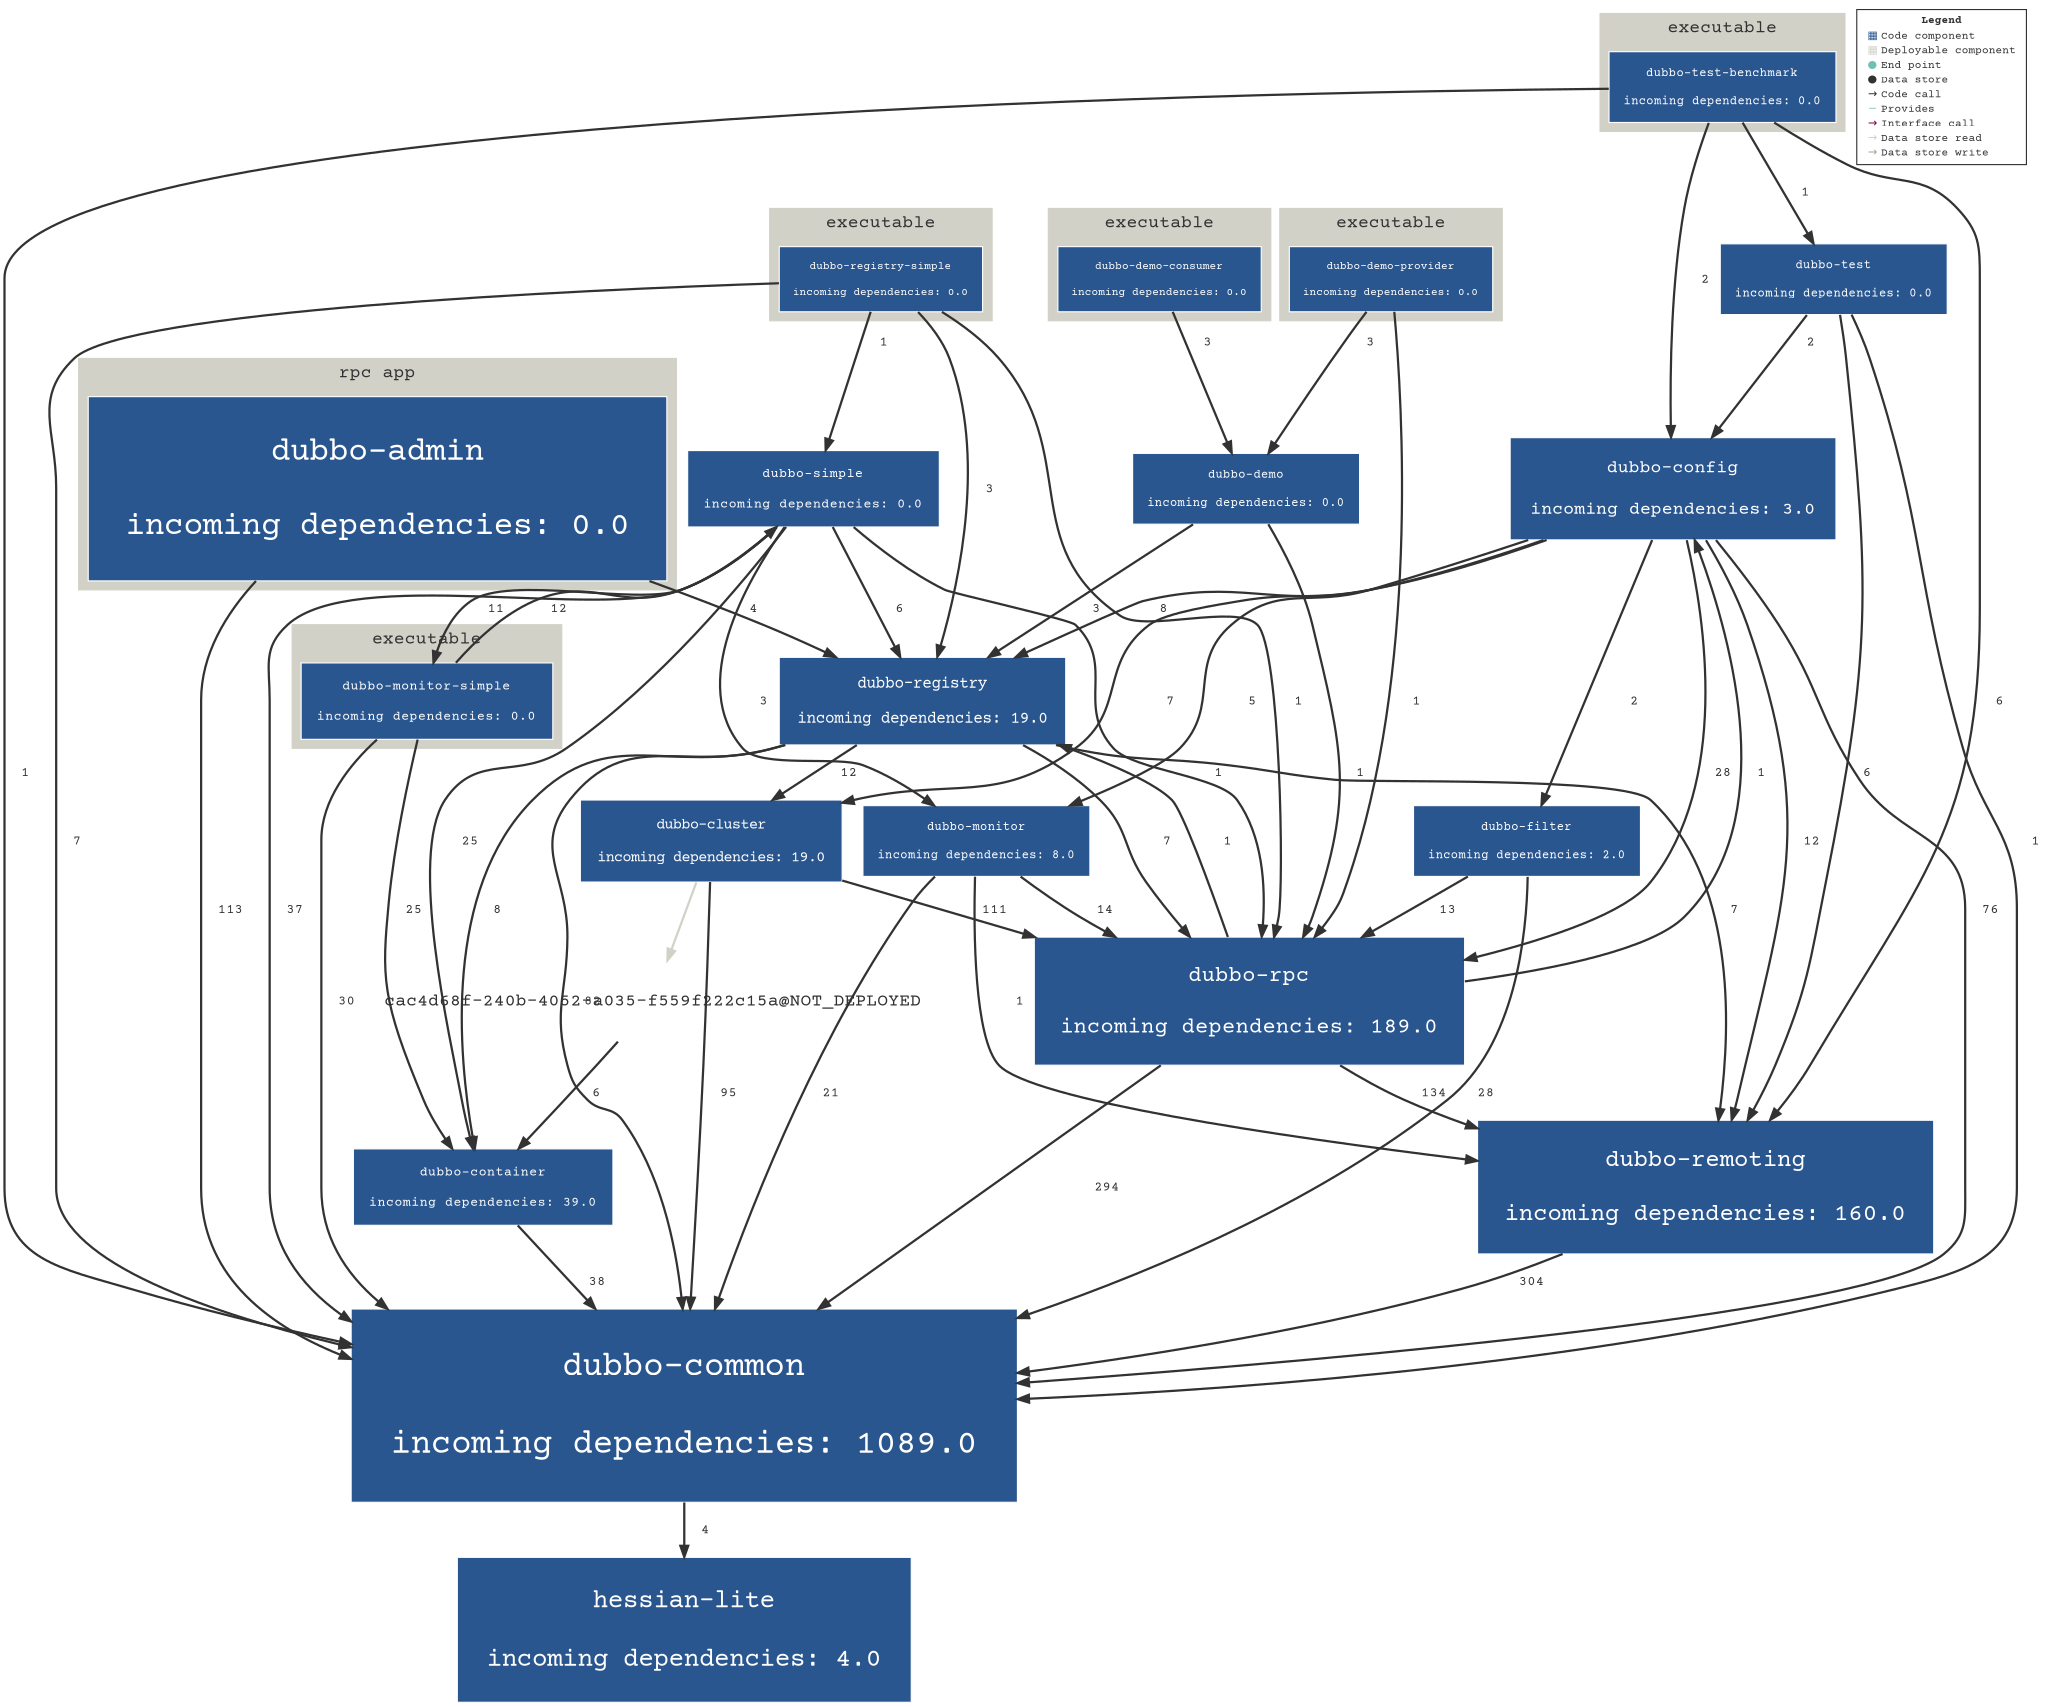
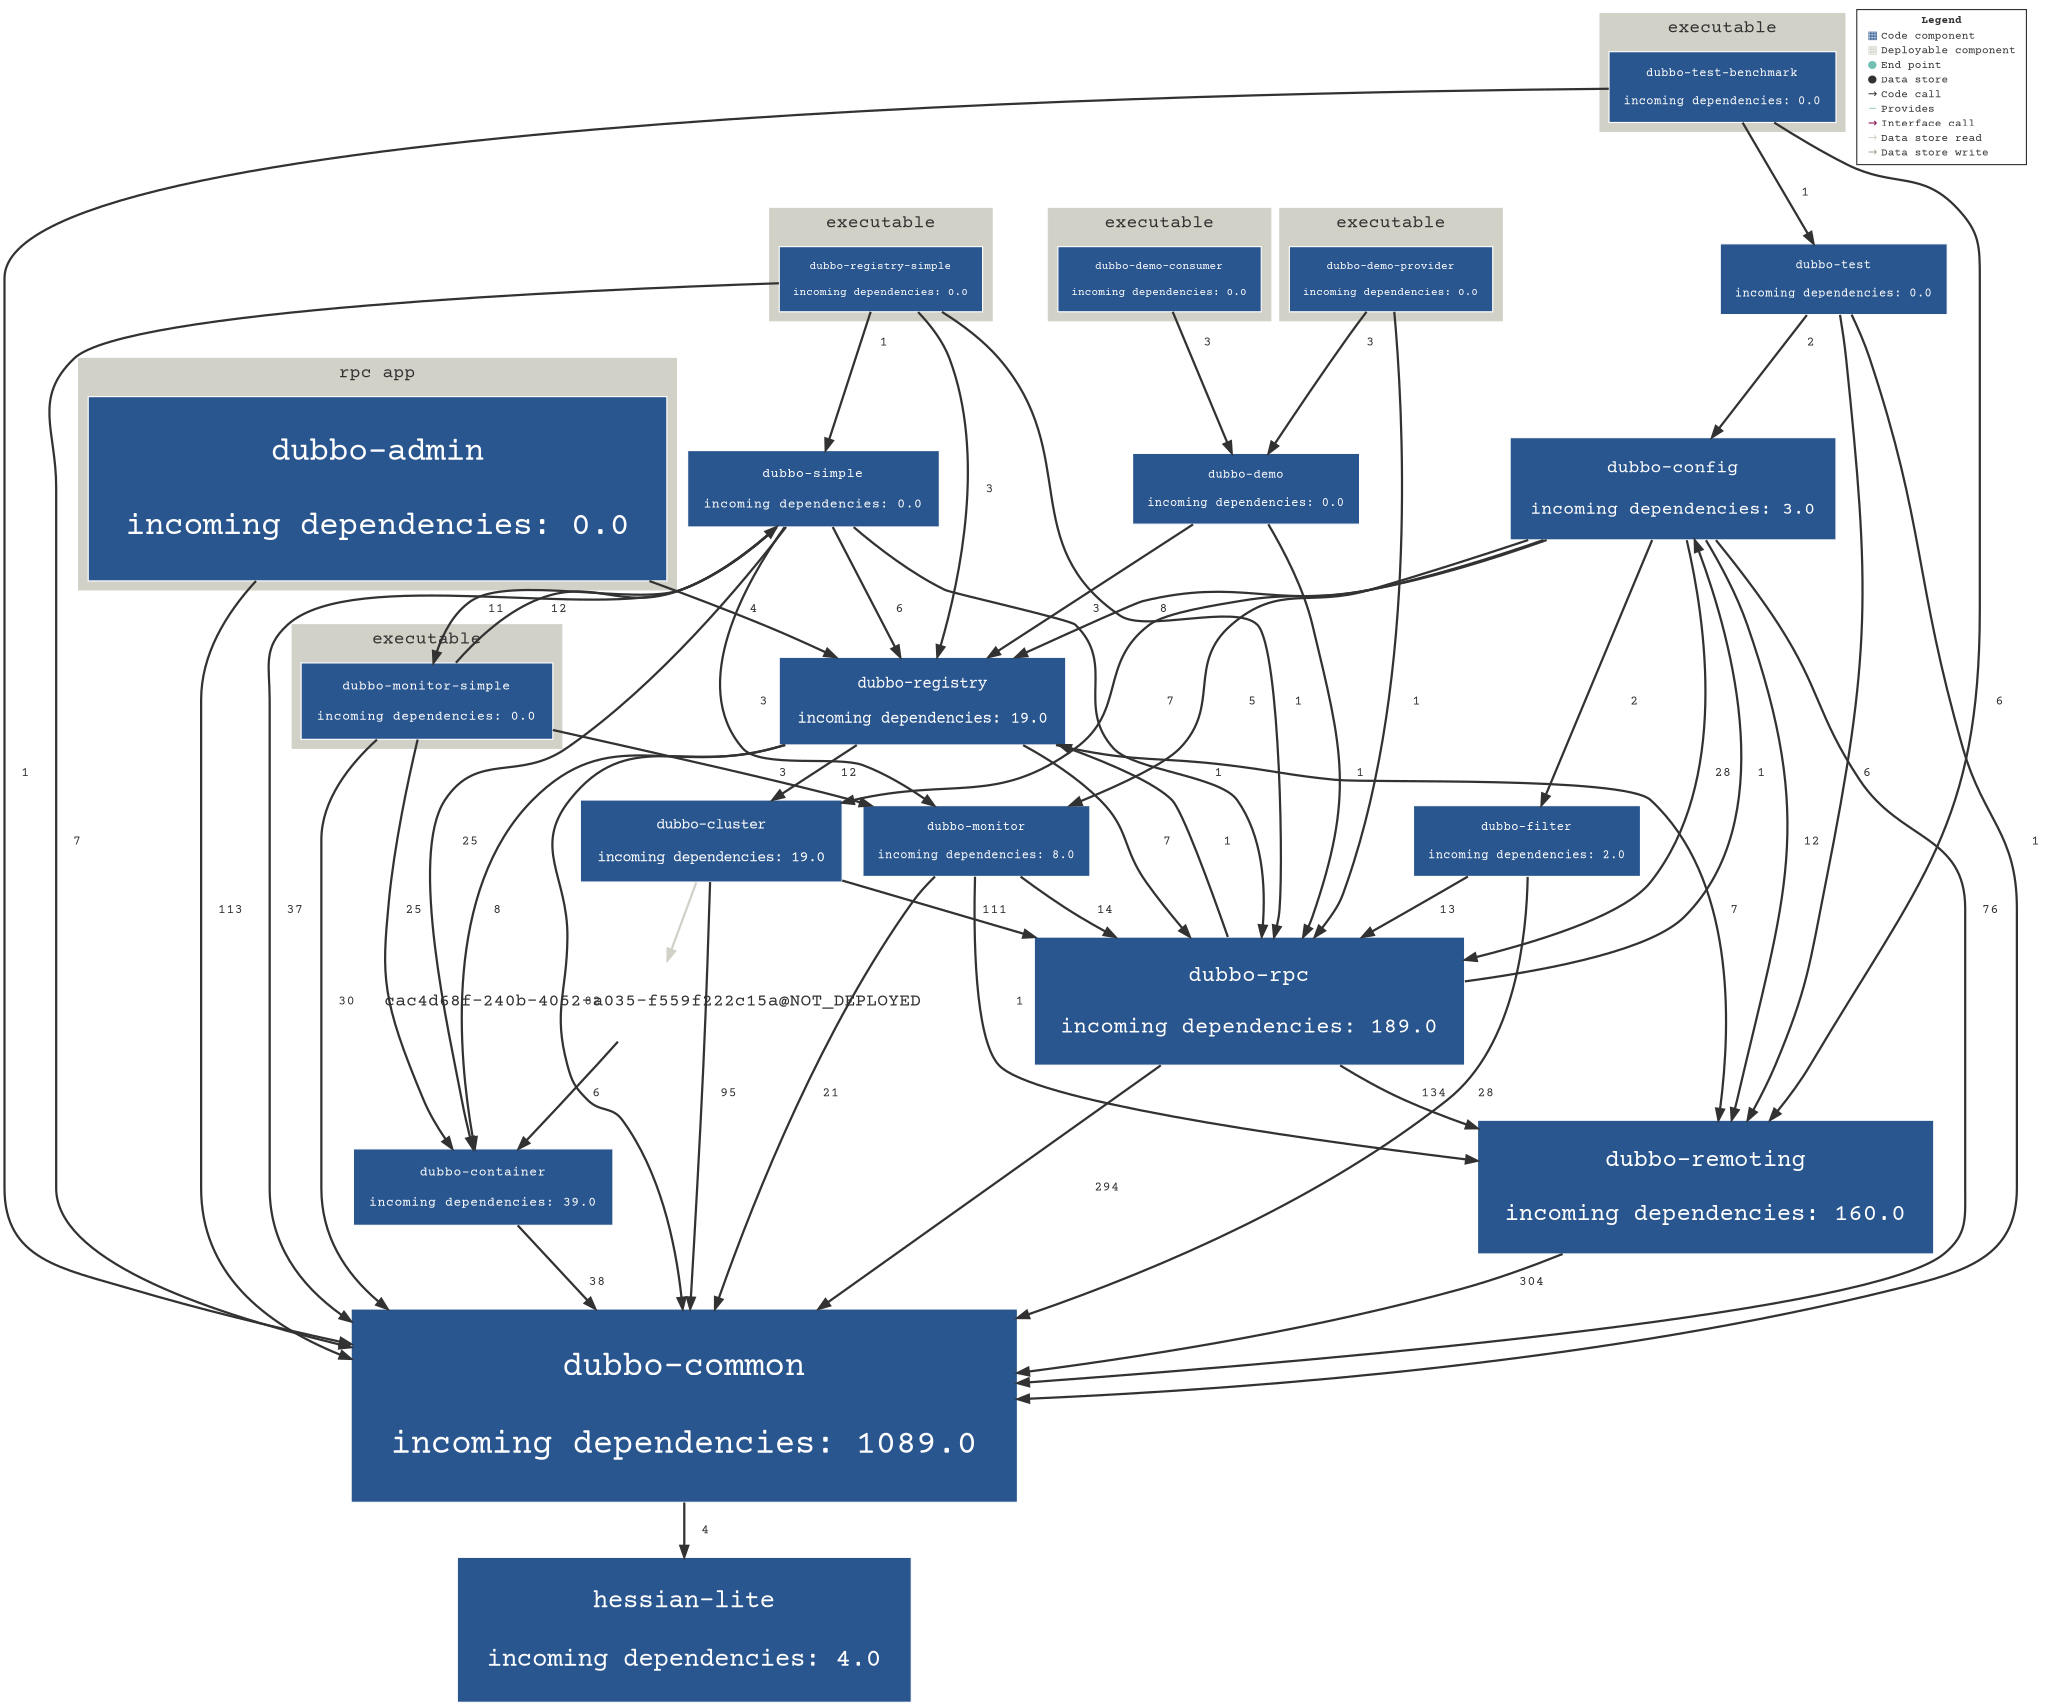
edge "dubbo-test-benchmark incoming dependencies: 0.0" -> "dubbo-config incoming dependencies: 3.0": removed, label "2"
edge "dubbo-monitor-simple incoming dependencies: 0.0" -> "dubbo-monitor incoming dependencies: 8.0": added, label "3"
